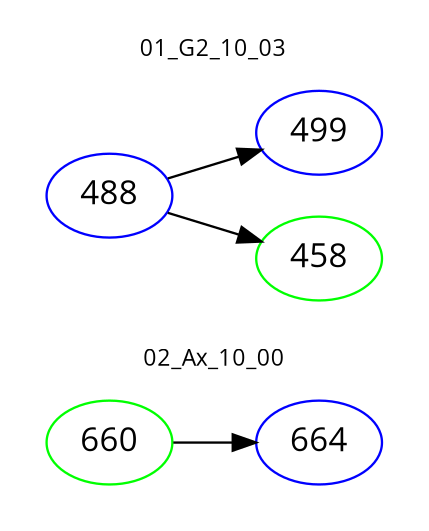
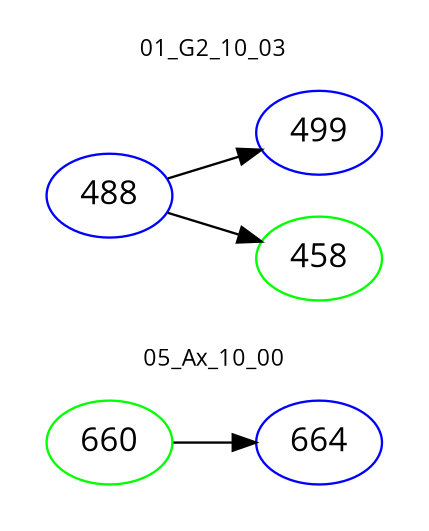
cluster "02_Ax_10_00": label "02_Ax_10_00" -> "05_Ax_10_00"
